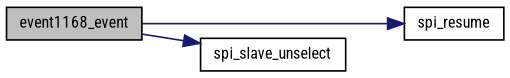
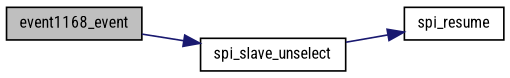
edge "event1168_event" -> "spi_resume": now "spi_slave_unselect" -> "spi_resume"
